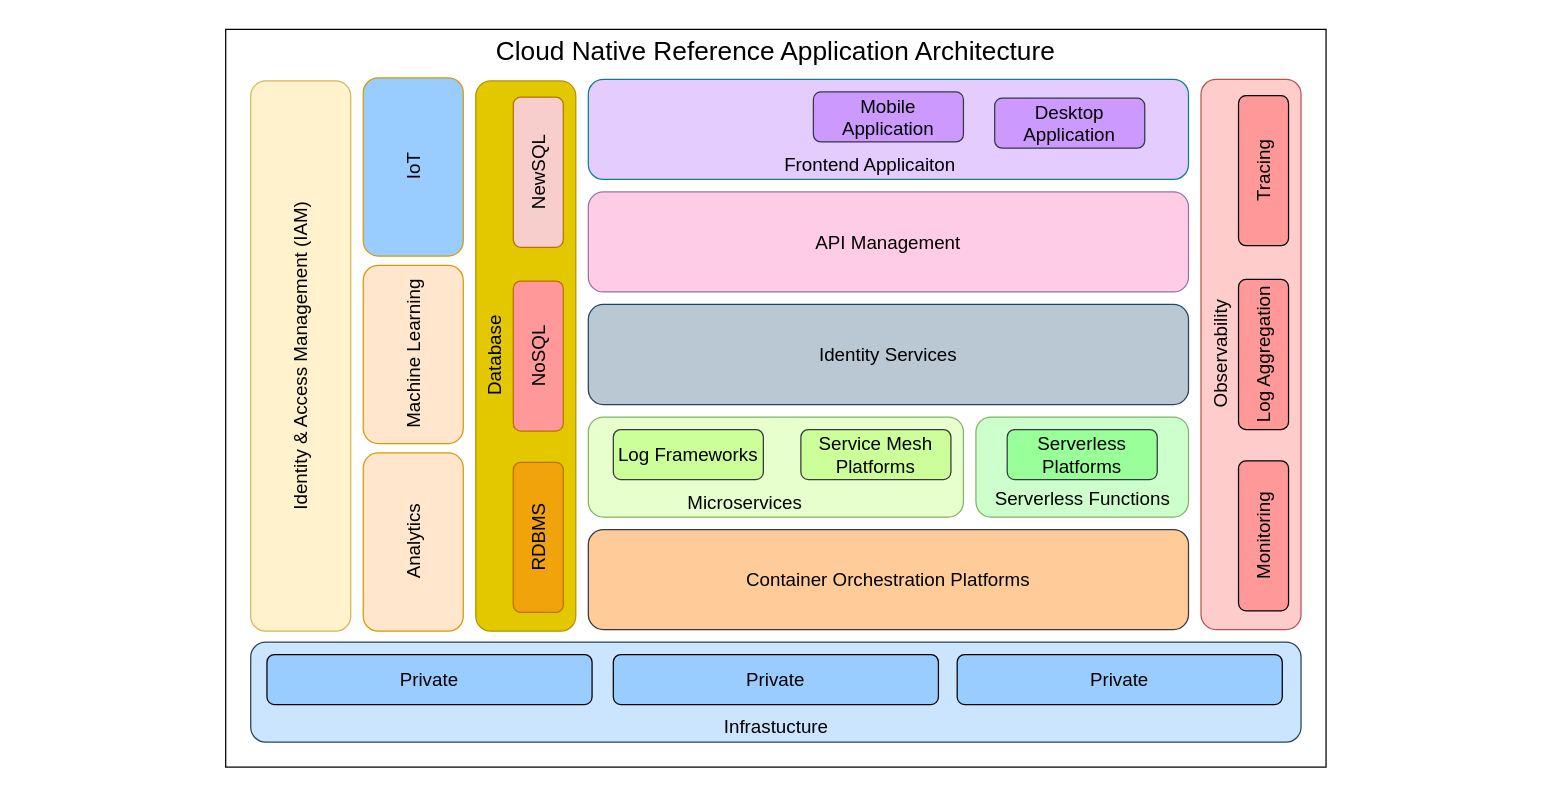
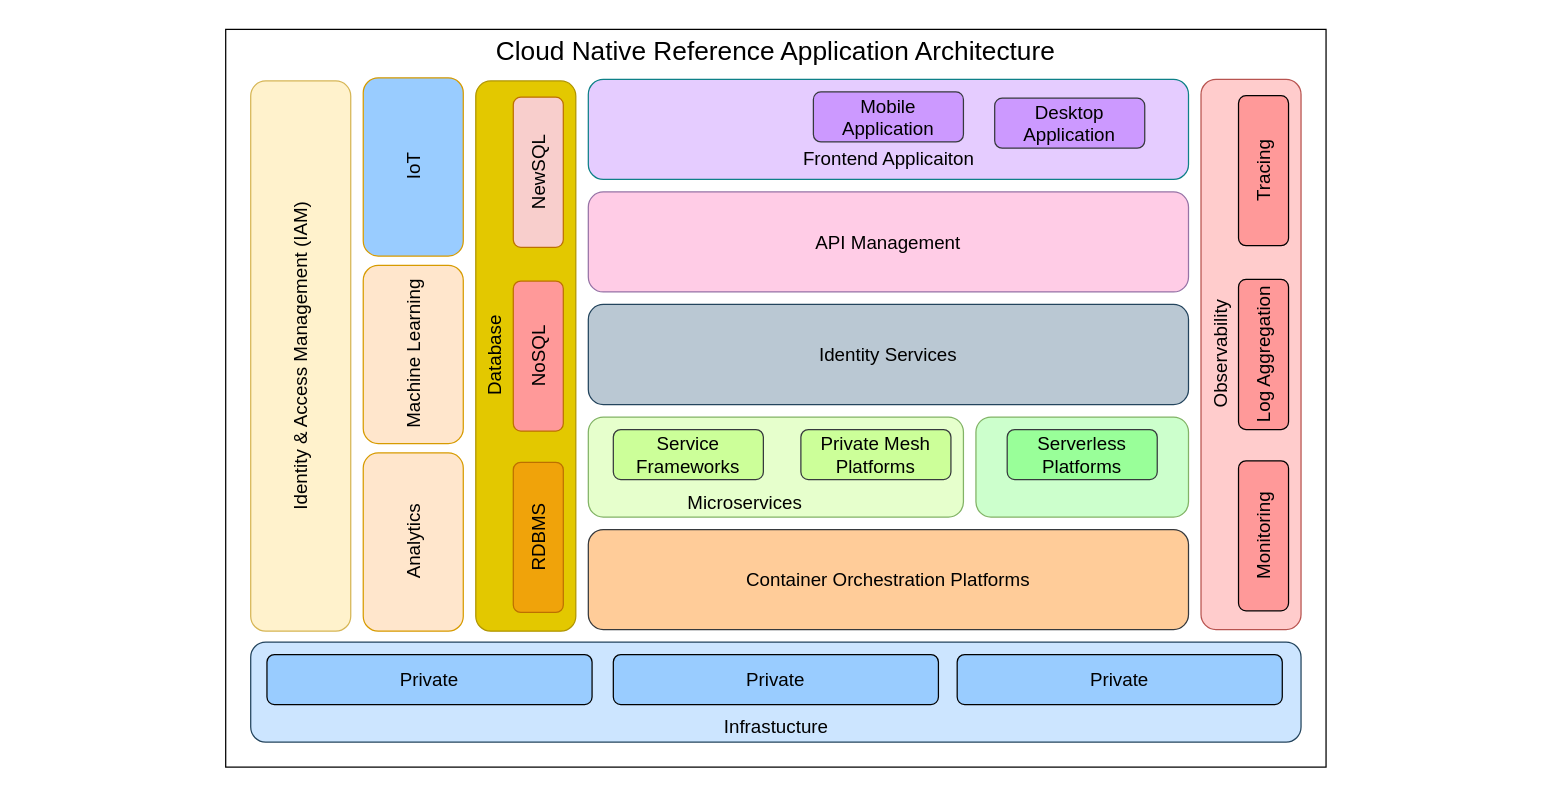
node "Frontend Applicaiton": moved (869, 164) -> (888, 158)
node "Log Frameworks": label "Log Frameworks" -> "Service Frameworks"
node "Service Mesh Platforms": label "Service Mesh Platforms" -> "Private Mesh Platforms"
node "Serverless Functions": removed
